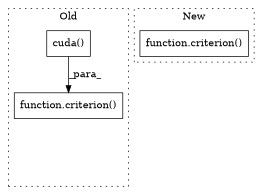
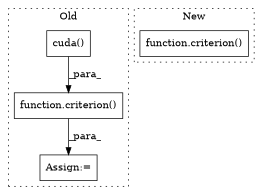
node "Assign:=": added
